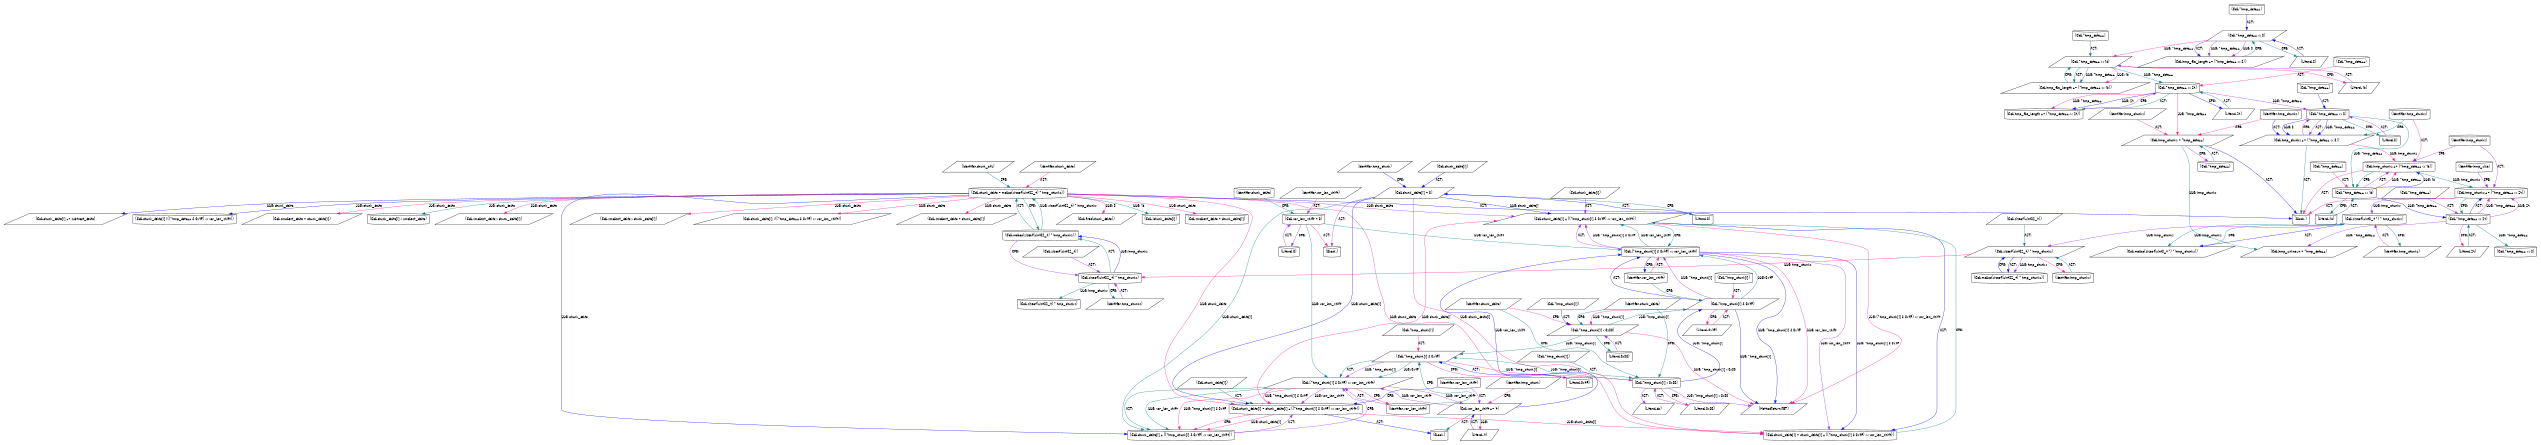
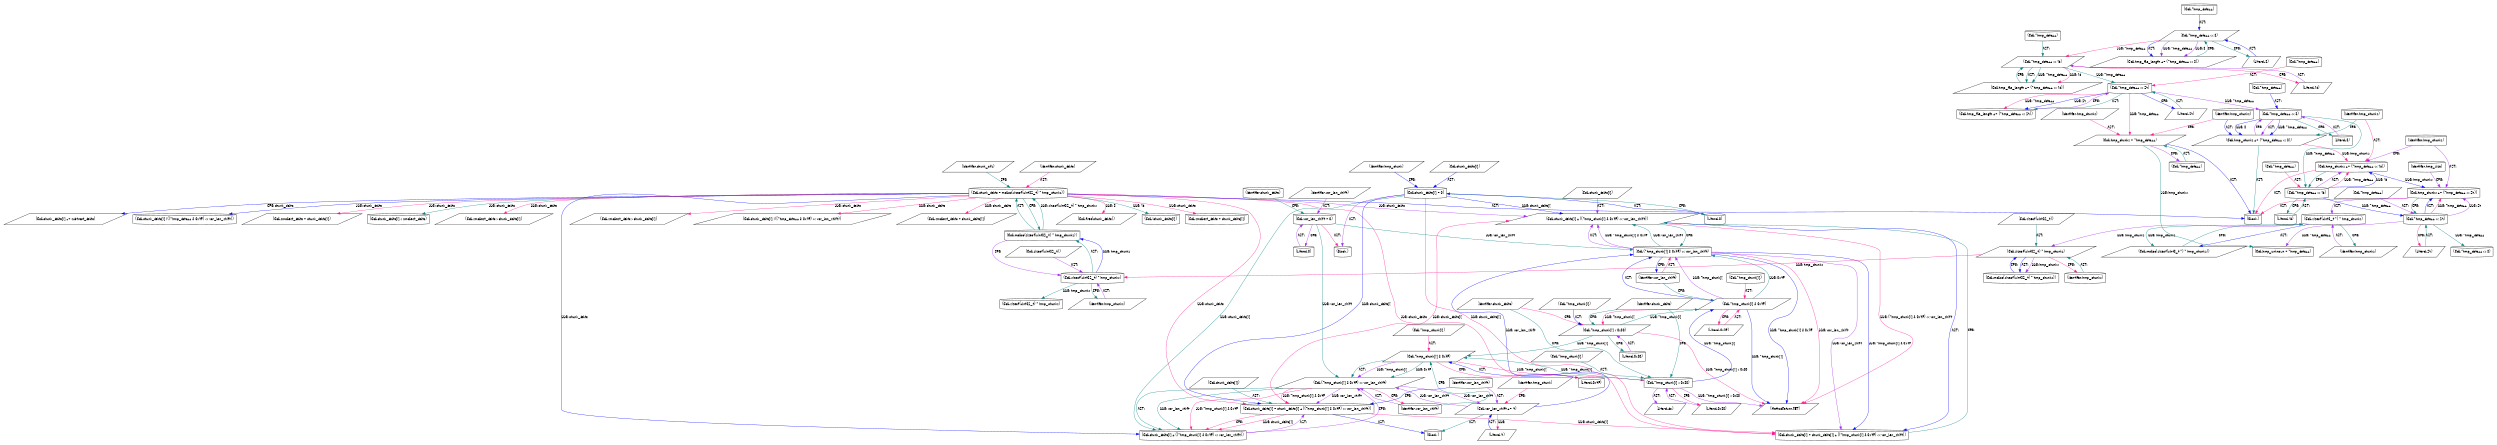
edge "(Call,hmp_chunks += (*hmp_data++ << 16))" -> "(Call,hmp_chunks += (*hmp_data++ << 24))": color teal -> blue
node "(Call,chunk_delta[i] = 0)": shape parallelogram -> cylinder
edge "(Call,chunk_delta = malloc(sizeof(uint32_t) * hmp_chunks))" -> "(Call,chunk_delta[i] -= subtract_delta)": label "DDG: chunk_delta" -> "CFG: chunk_delta"
edge "(Call,hmp_chunks += (*hmp_data++ << 24))" -> "(Call,sizeof(uint8_t *) * hmp_chunks)": label "DDG: hmp_chunks" -> "AST: "
node "(Call,hmp_unknown = *hmp_data++)": shape parallelogram -> cylinder
